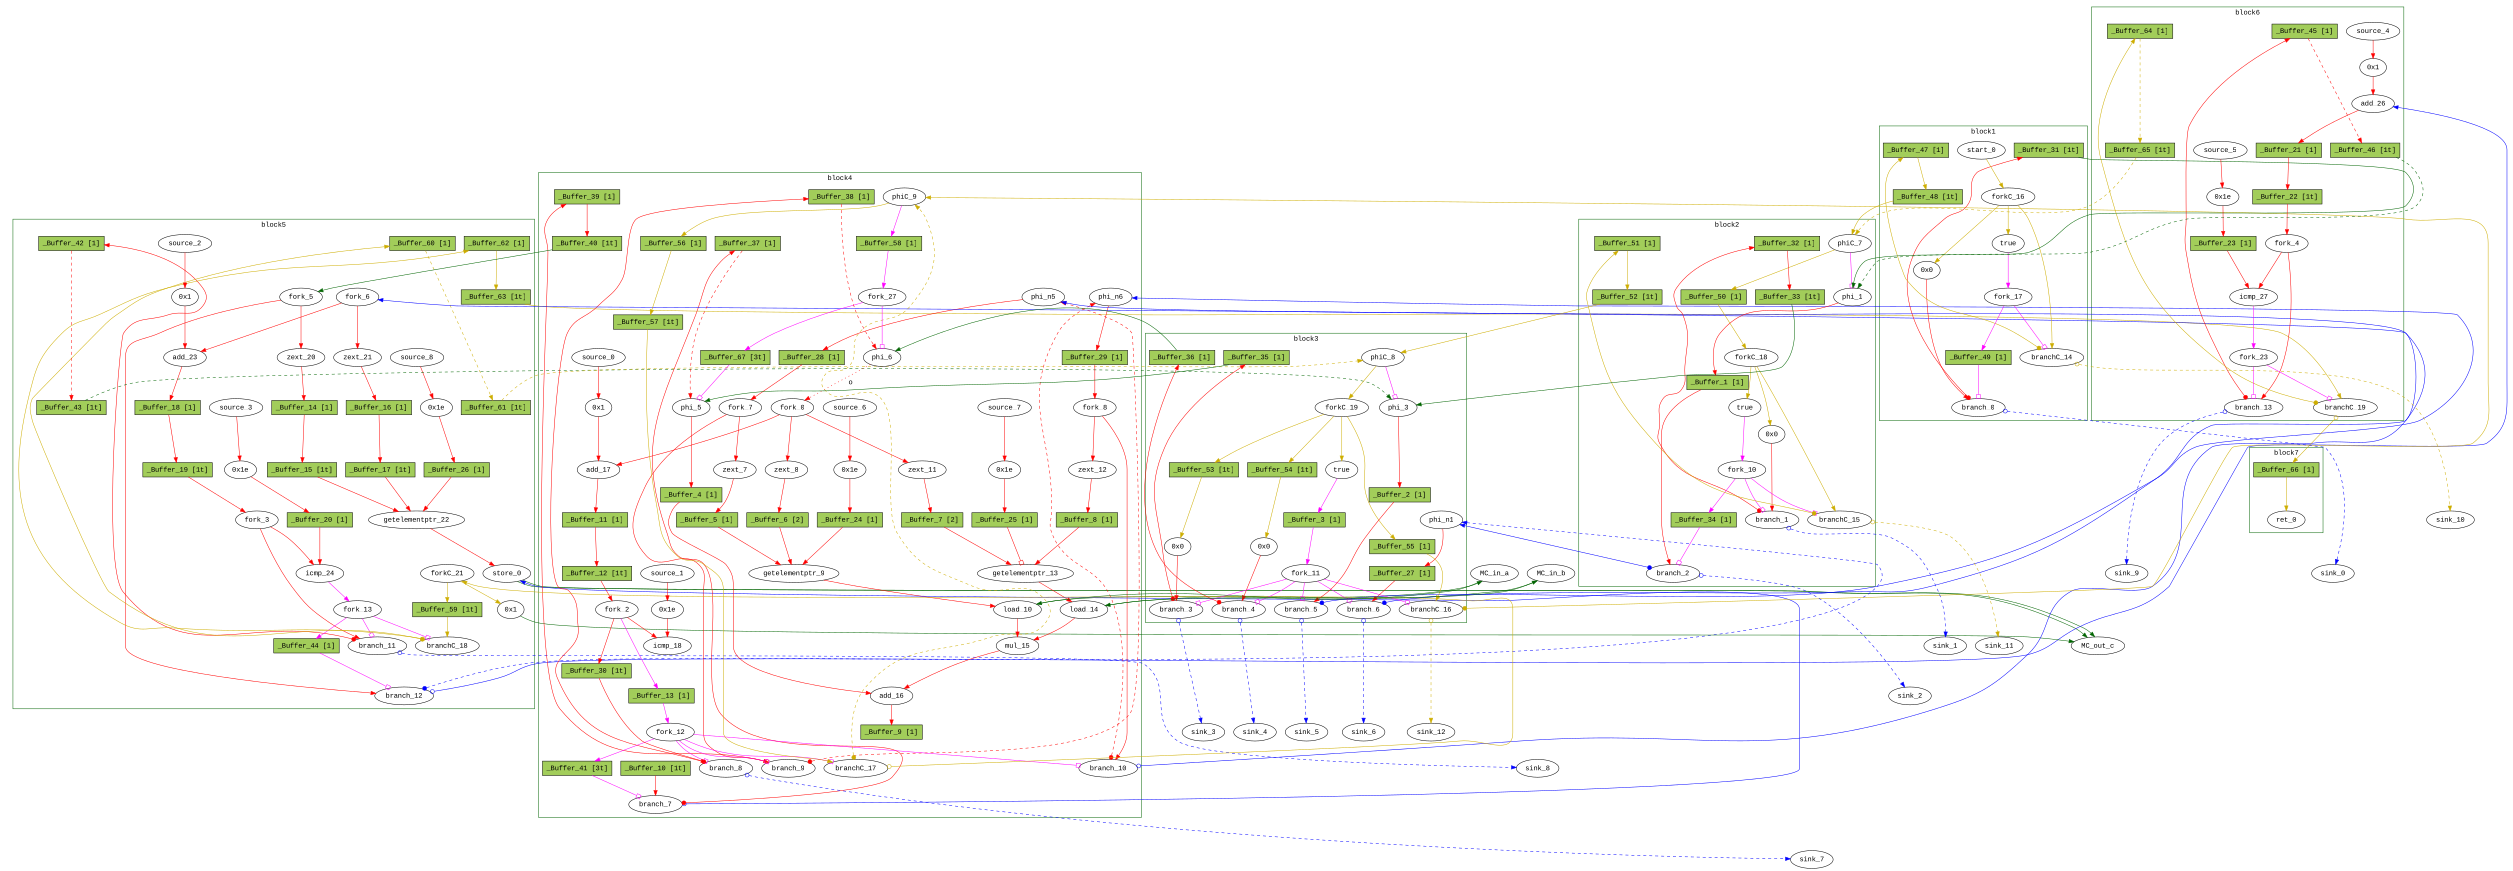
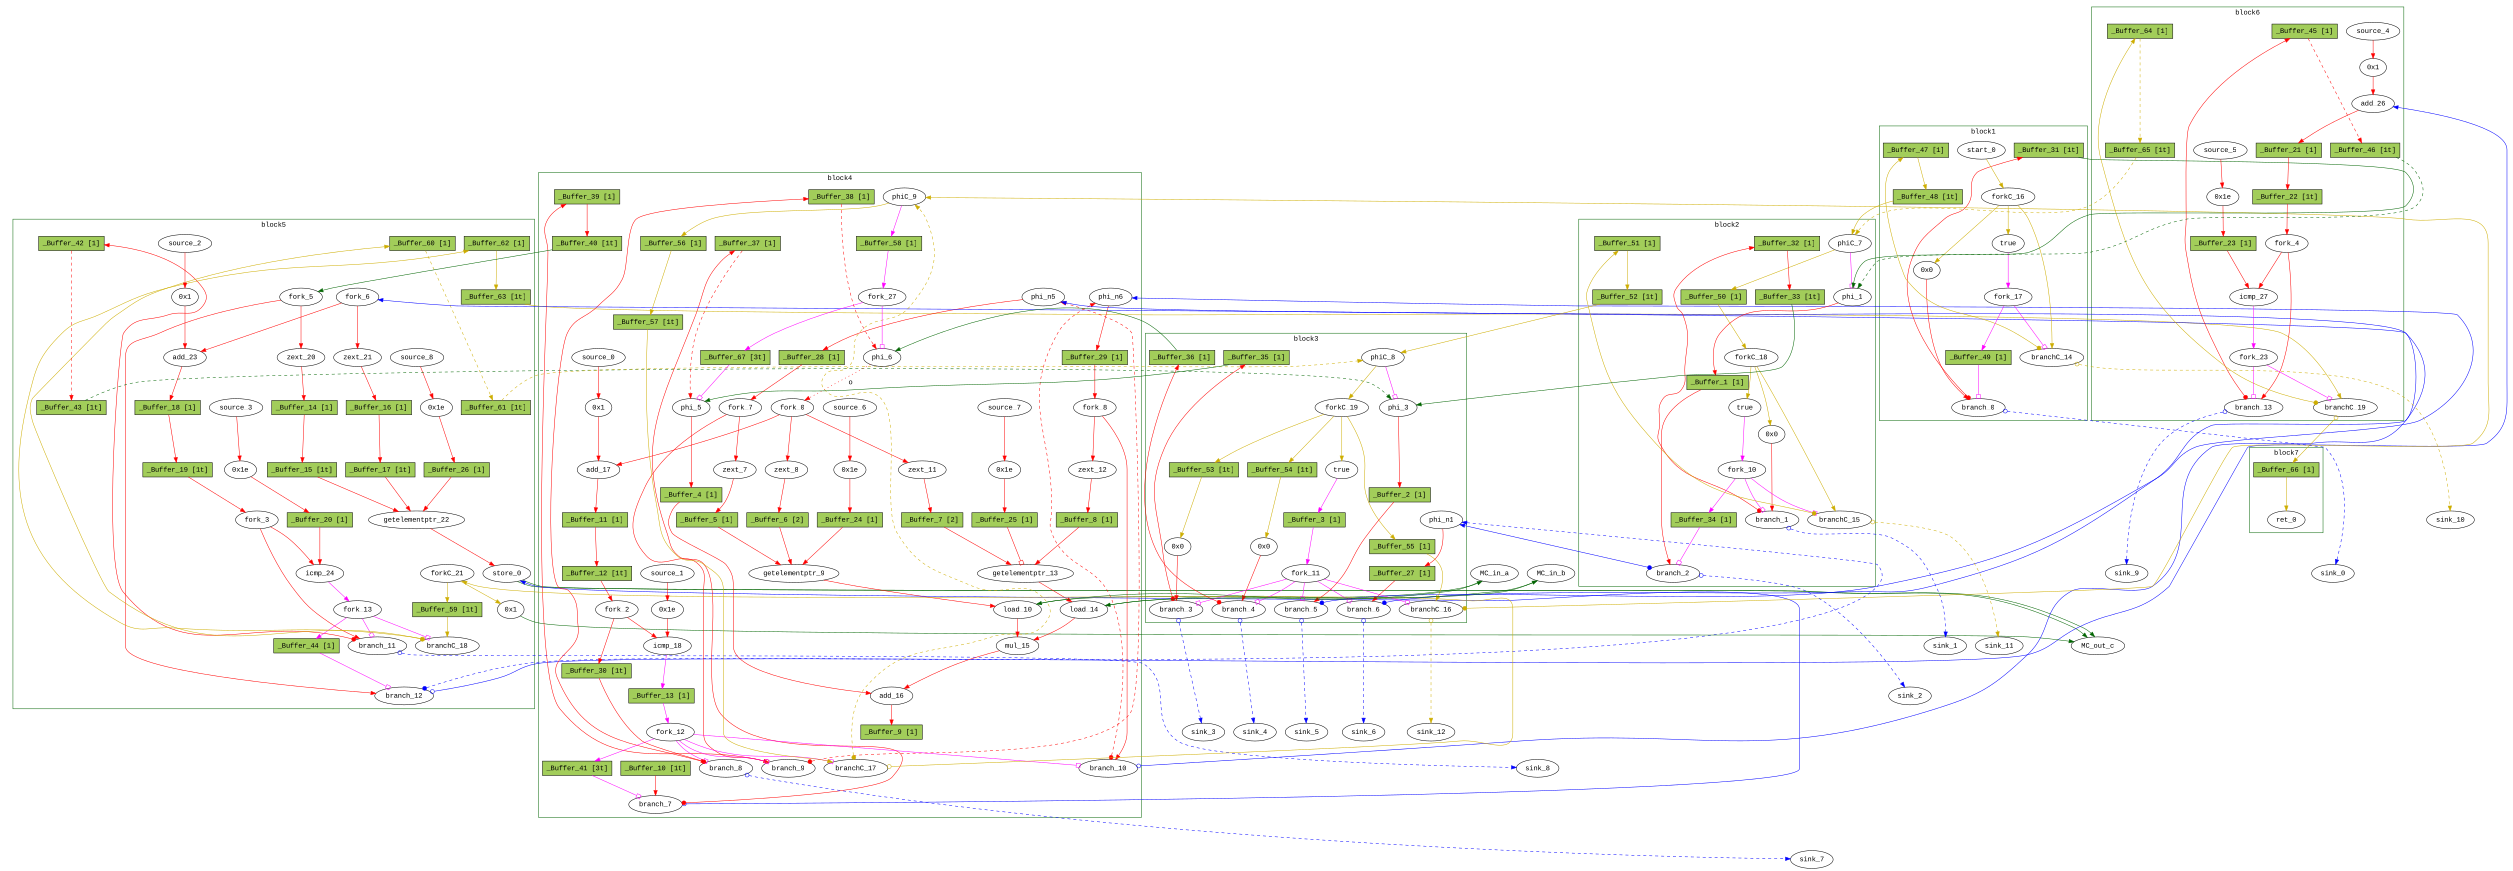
edge "fork_2" -> "_Buffer_13 [1]": now "icmp_18" -> "_Buffer_13 [1]"
